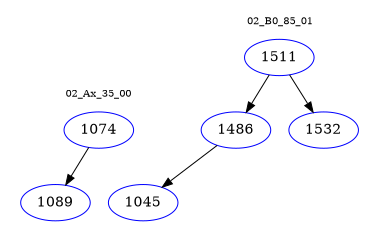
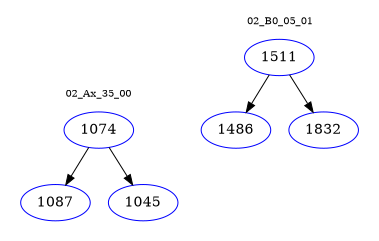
cluster "02_B0_85_01": label "02_B0_85_01" -> "02_B0_05_01"
node "1532": label "1532" -> "1832"
edge "1486" -> "1045": now "1074" -> "1045"
node "1089": label "1089" -> "1087"
